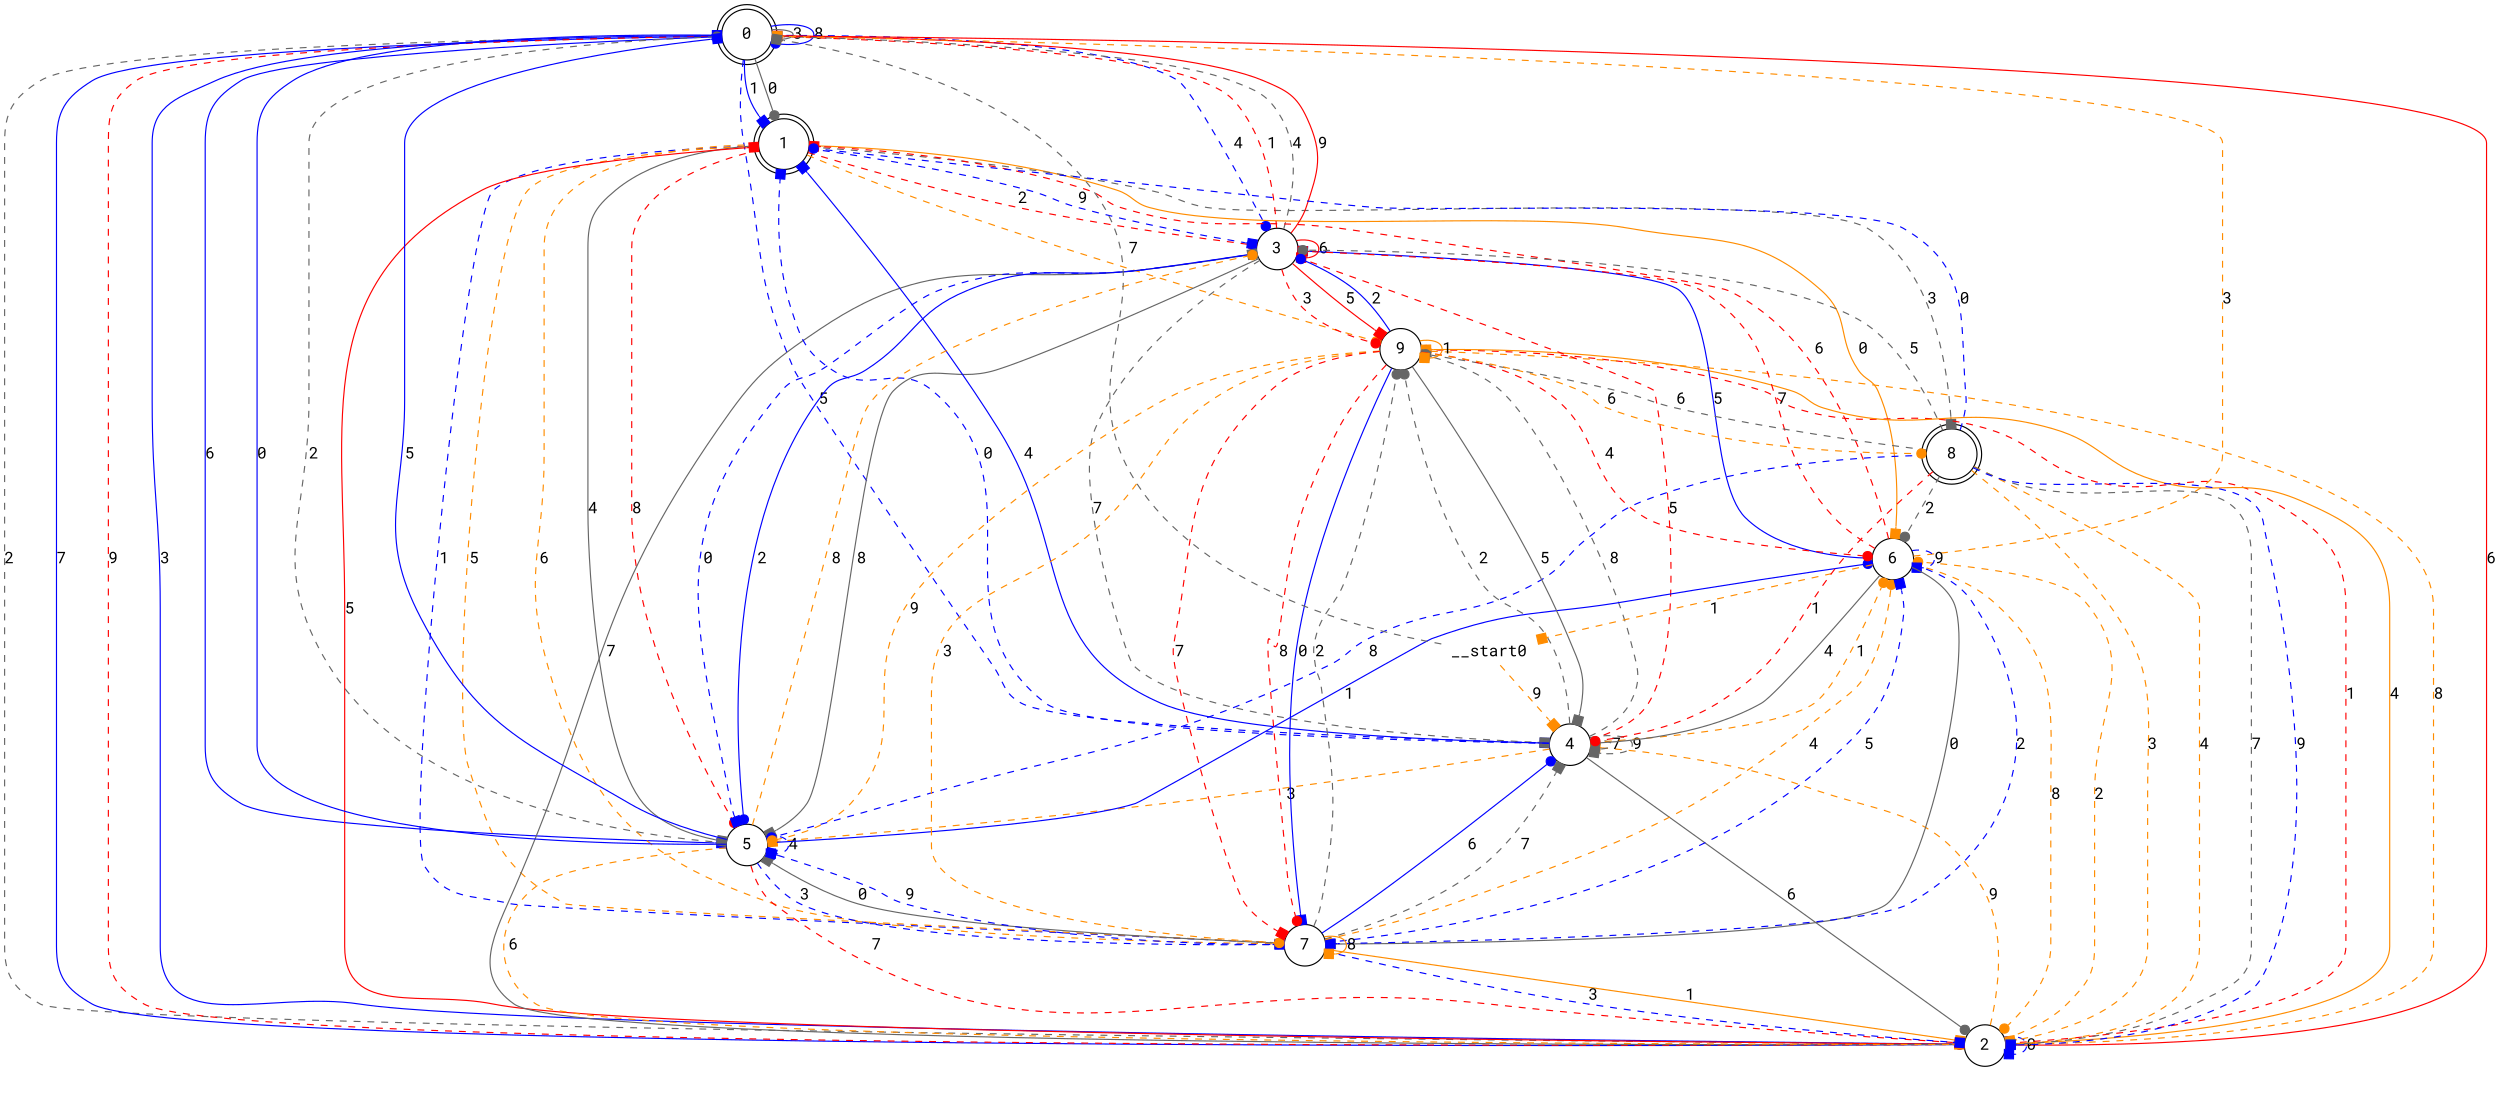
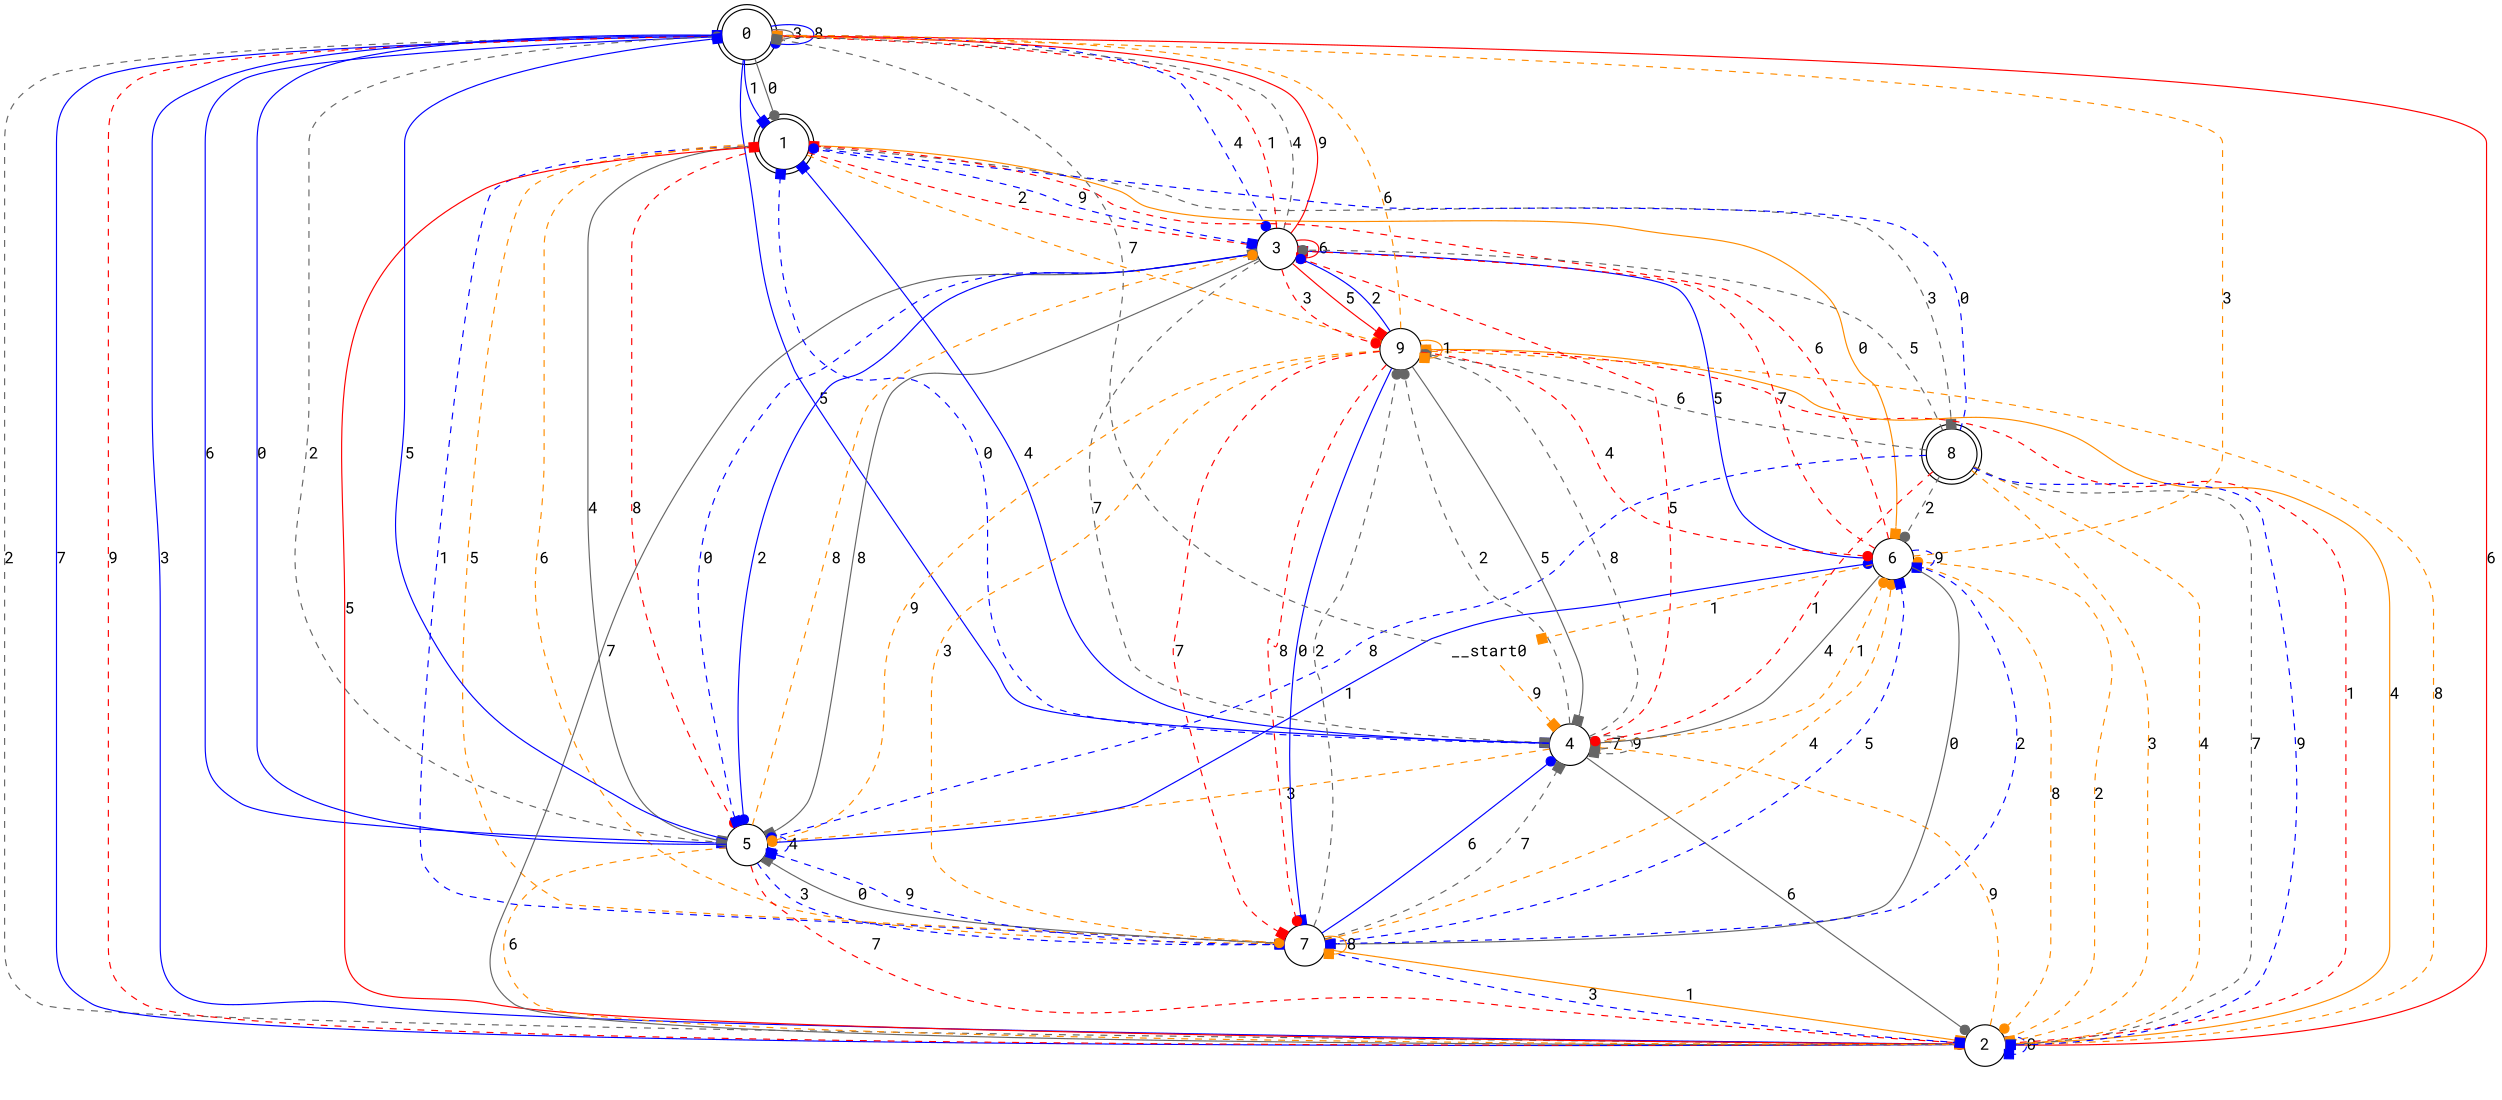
edge "9" -> "8": now "9" -> "0"
edge "0" -> "4": style dashed -> solid
edge "4" -> "5": arrowhead box -> dot
